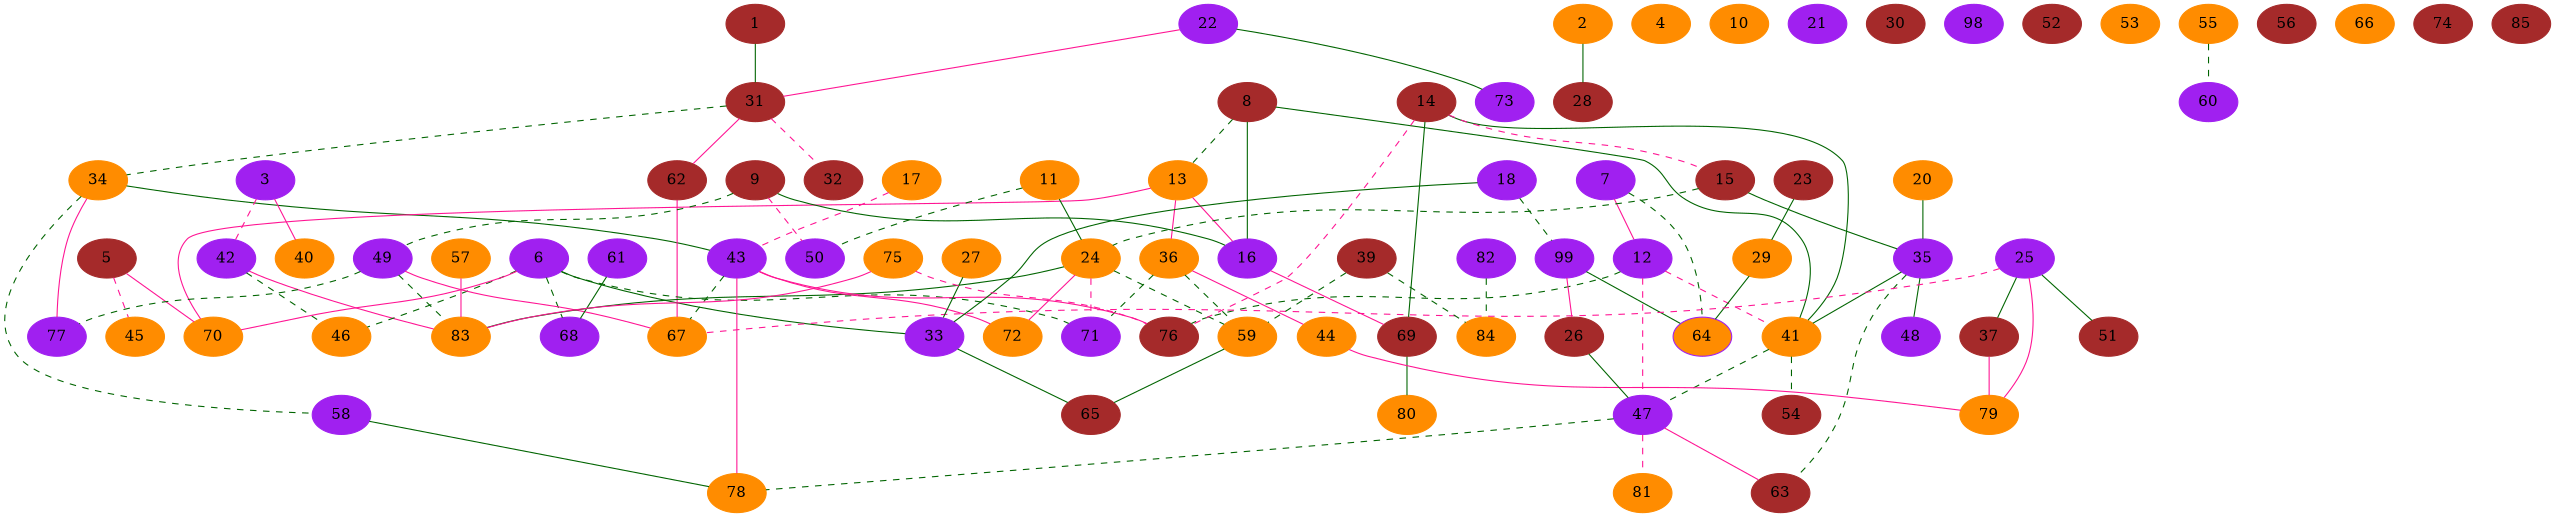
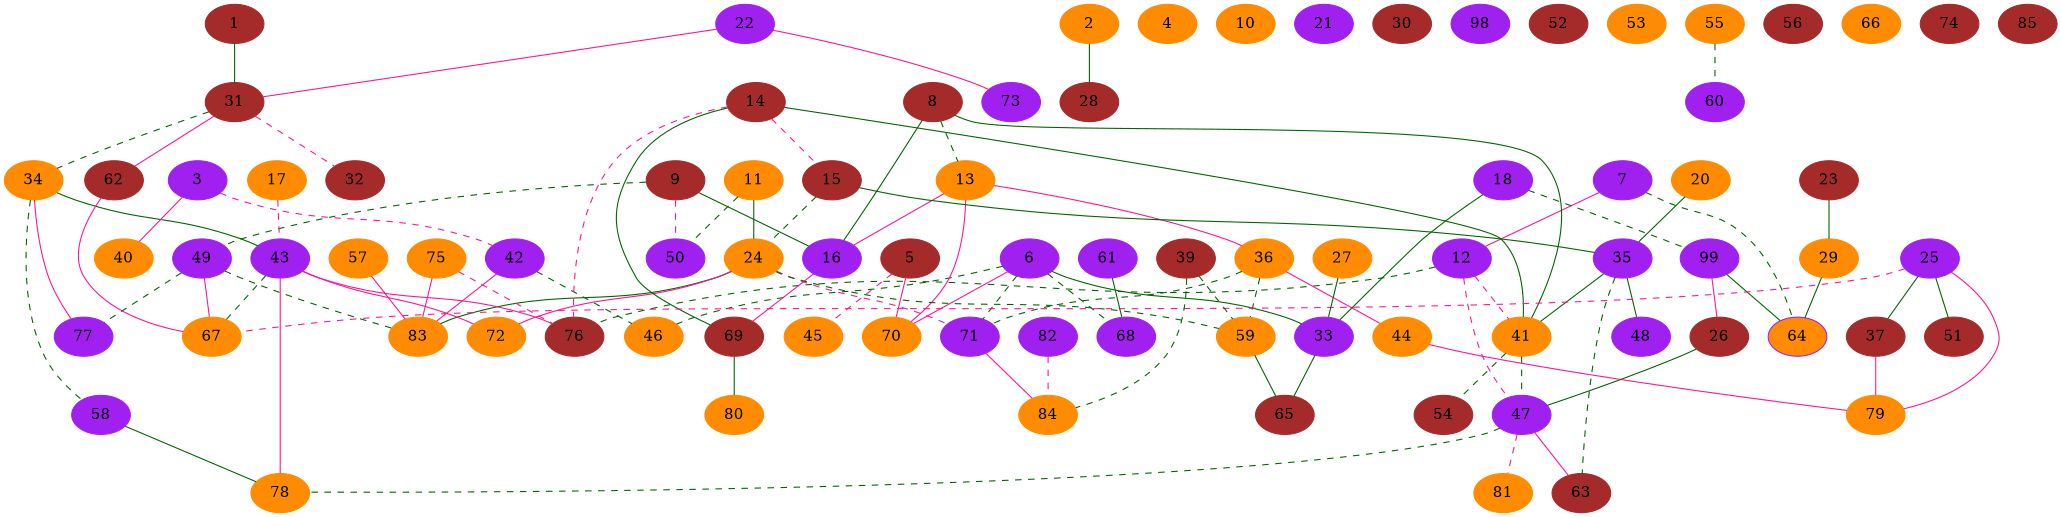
edge "22" -- "73": color darkgreen -> deeppink
edge "82" -- "84": color darkgreen -> deeppink
edge "71" -- "84": added
